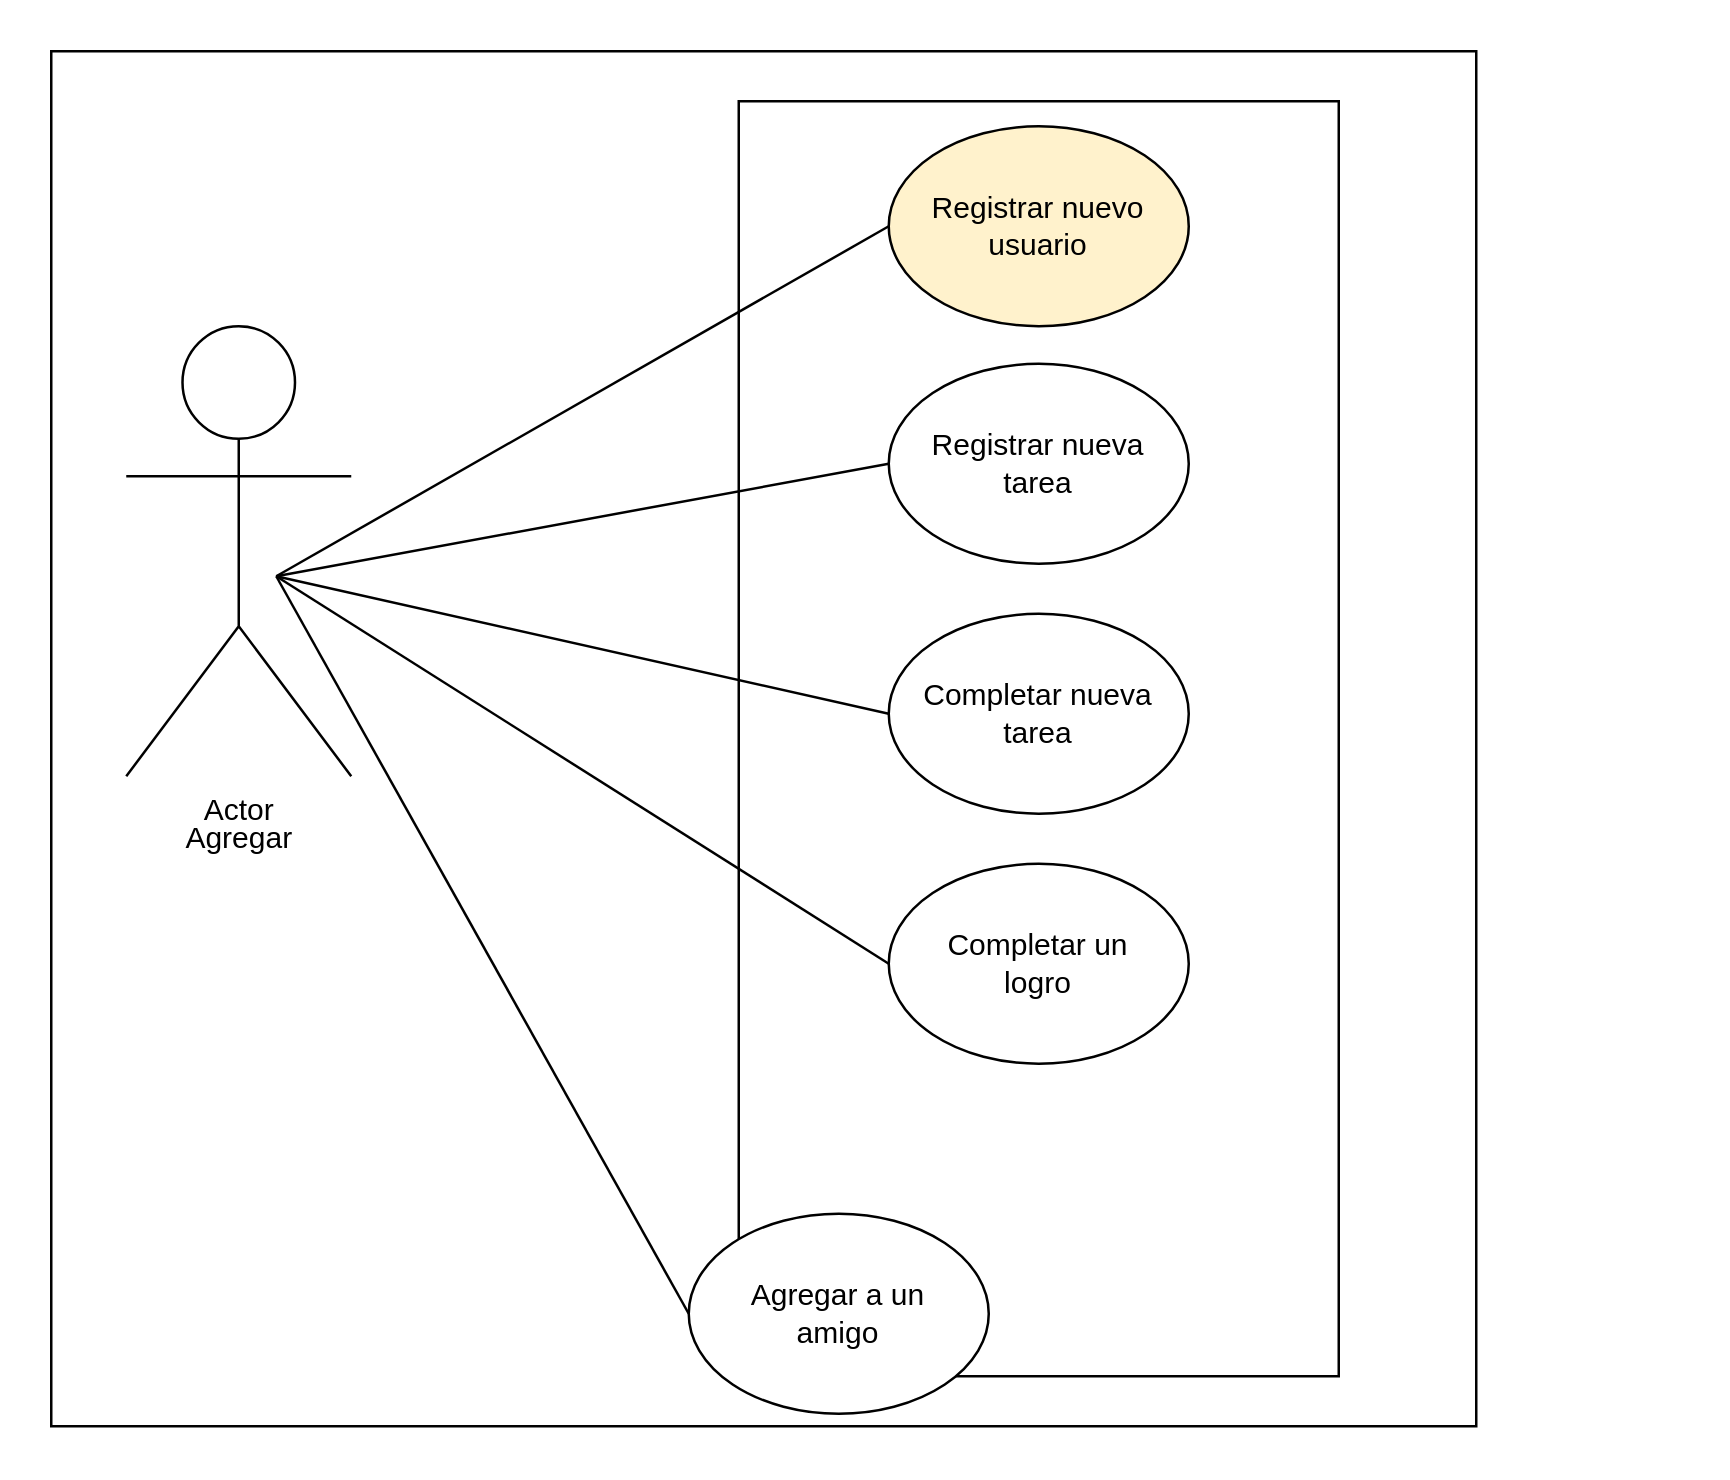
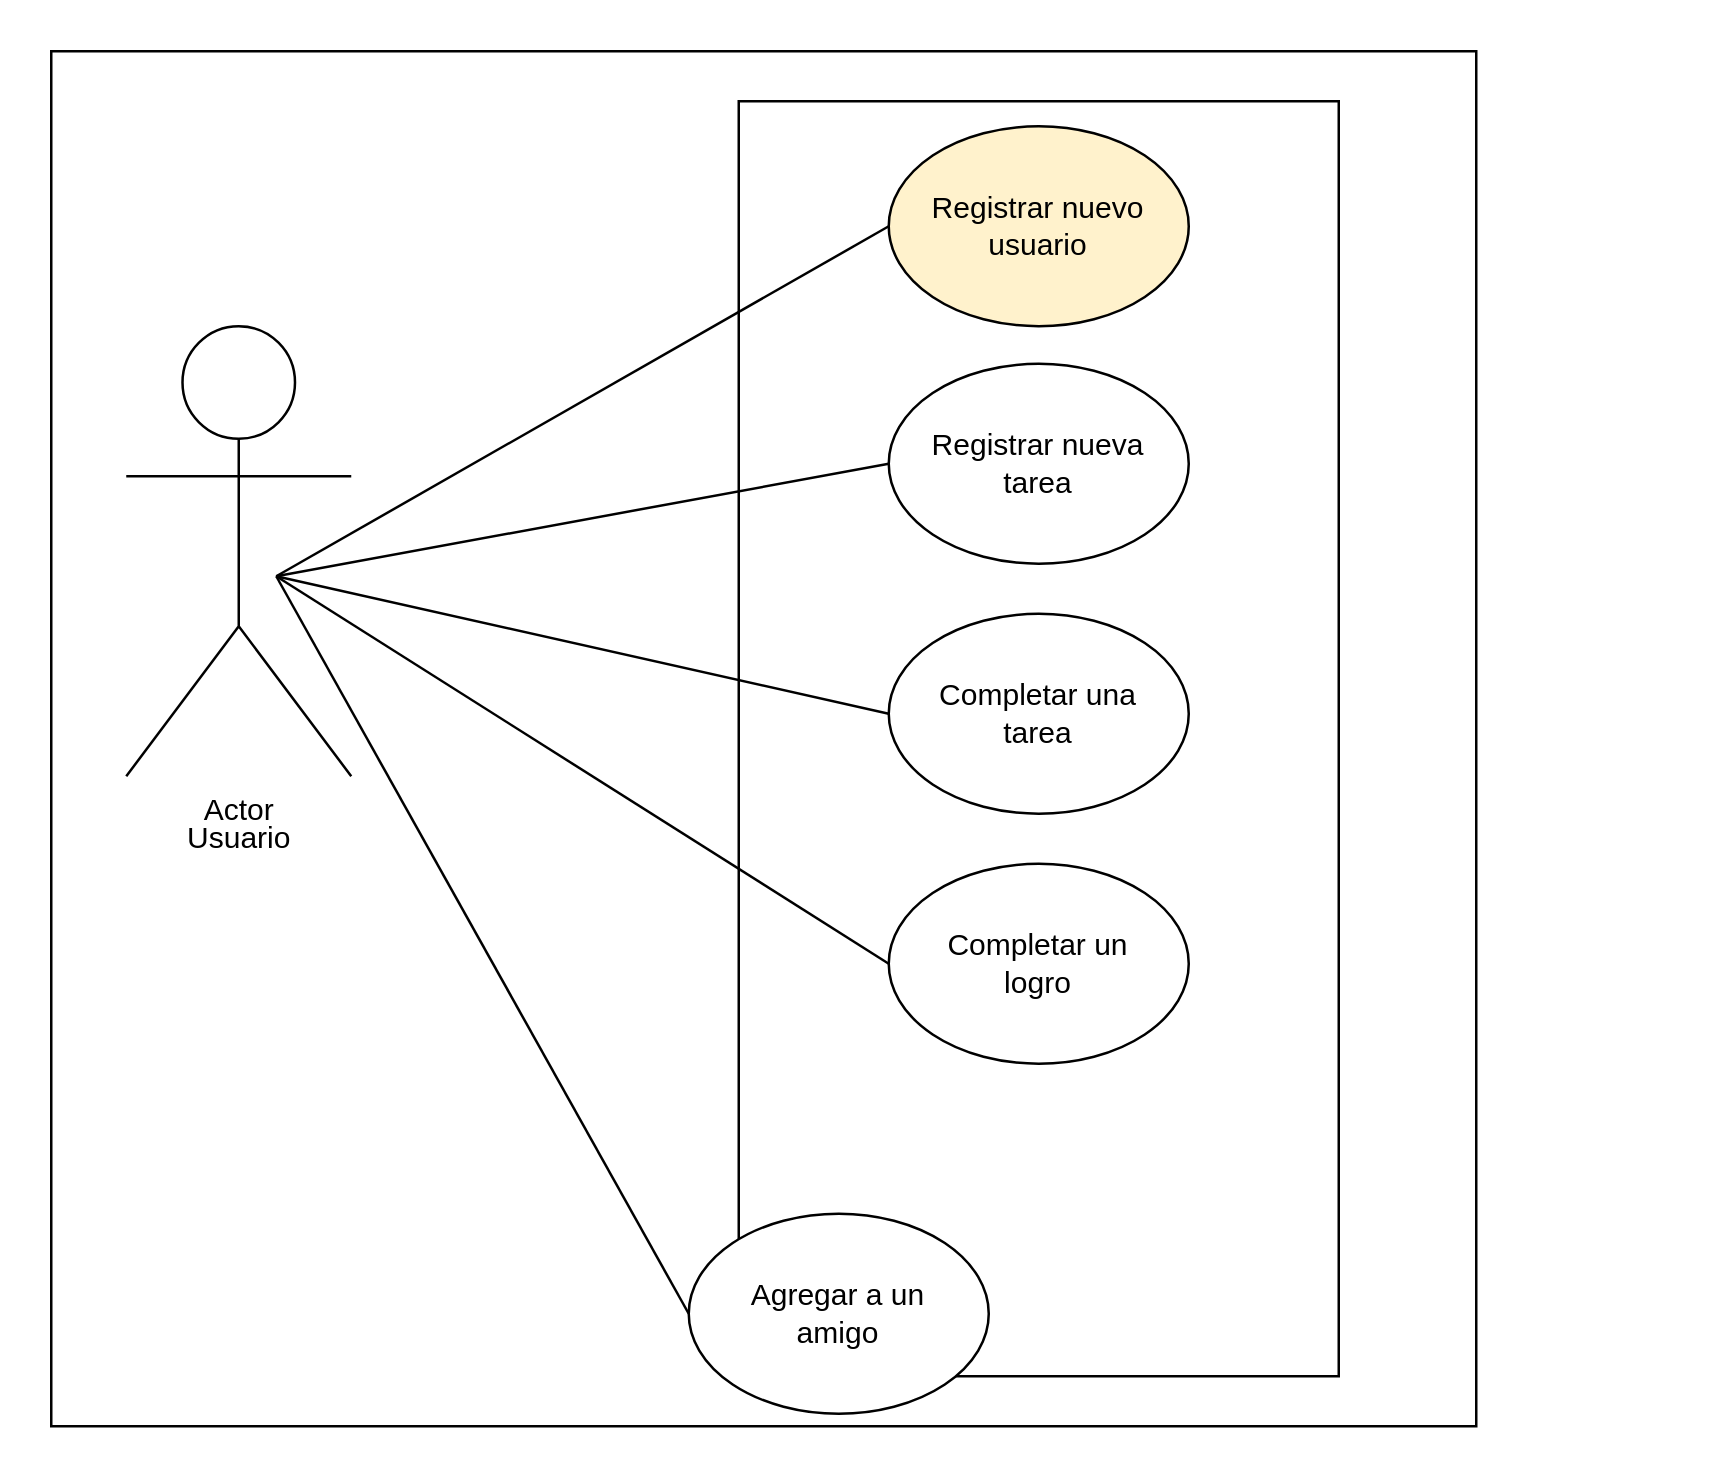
node "Completar nueva tarea": label "Completar nueva tarea" -> "Completar una tarea"
node "Agregar": label "Agregar" -> "Usuario"
